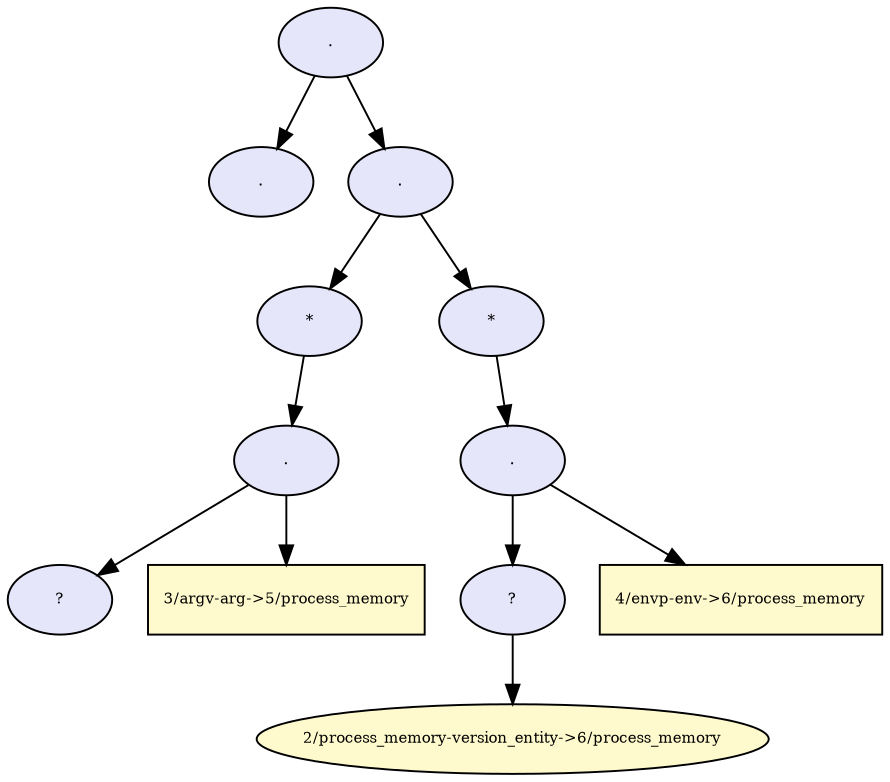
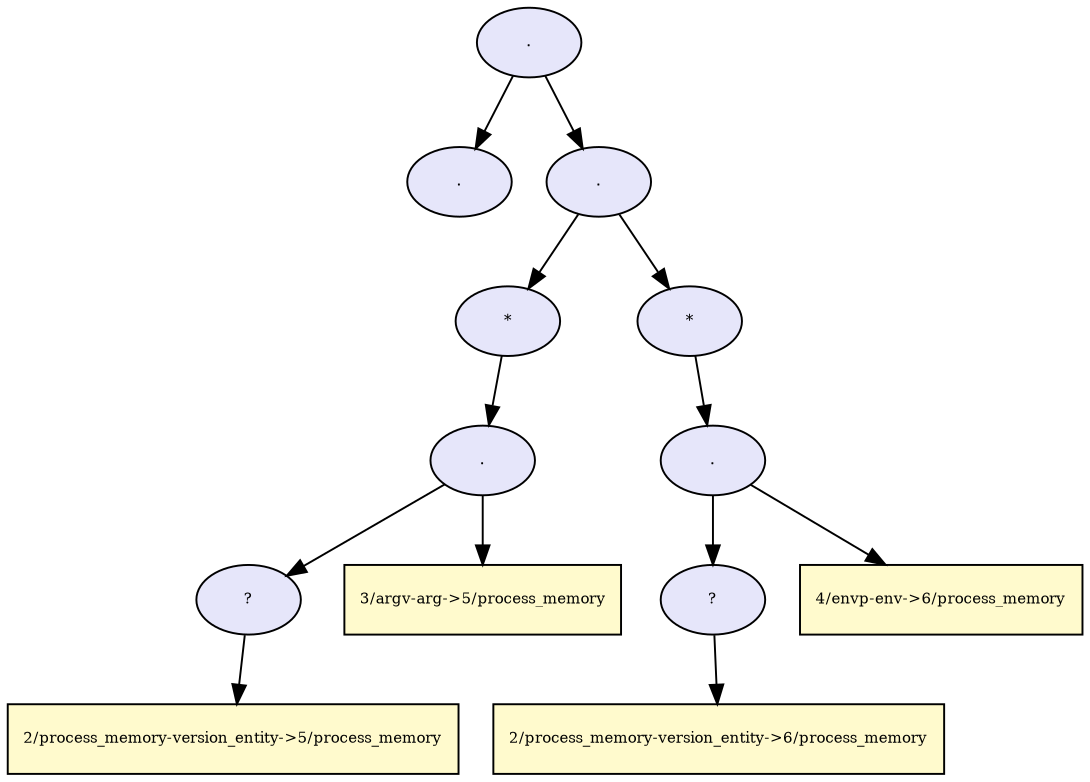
node "2/process_memory-version_entity->5/process_memory": added
node "2/process_memory-version_entity->6/process_memory": shape ellipse -> box
